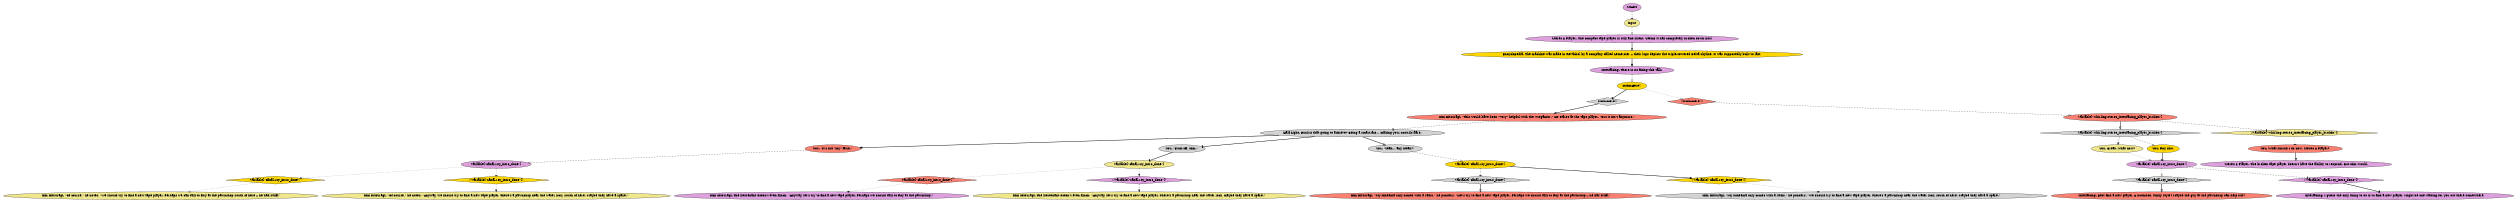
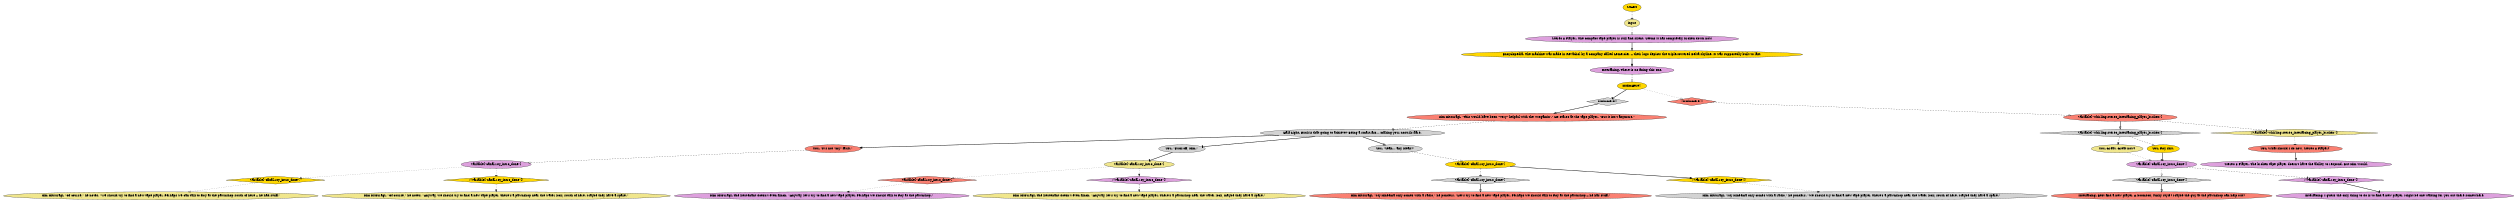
node "START": fillcolor plum -> gold
node "Interfacing: There is no fixing this talk.": label "Interfacing: There is no fixing this talk." -> "Interfacing: There is no fixing this one."
node "You: Great. What now?": label "You: Great. What now?" -> "You: Great. Great now?"
